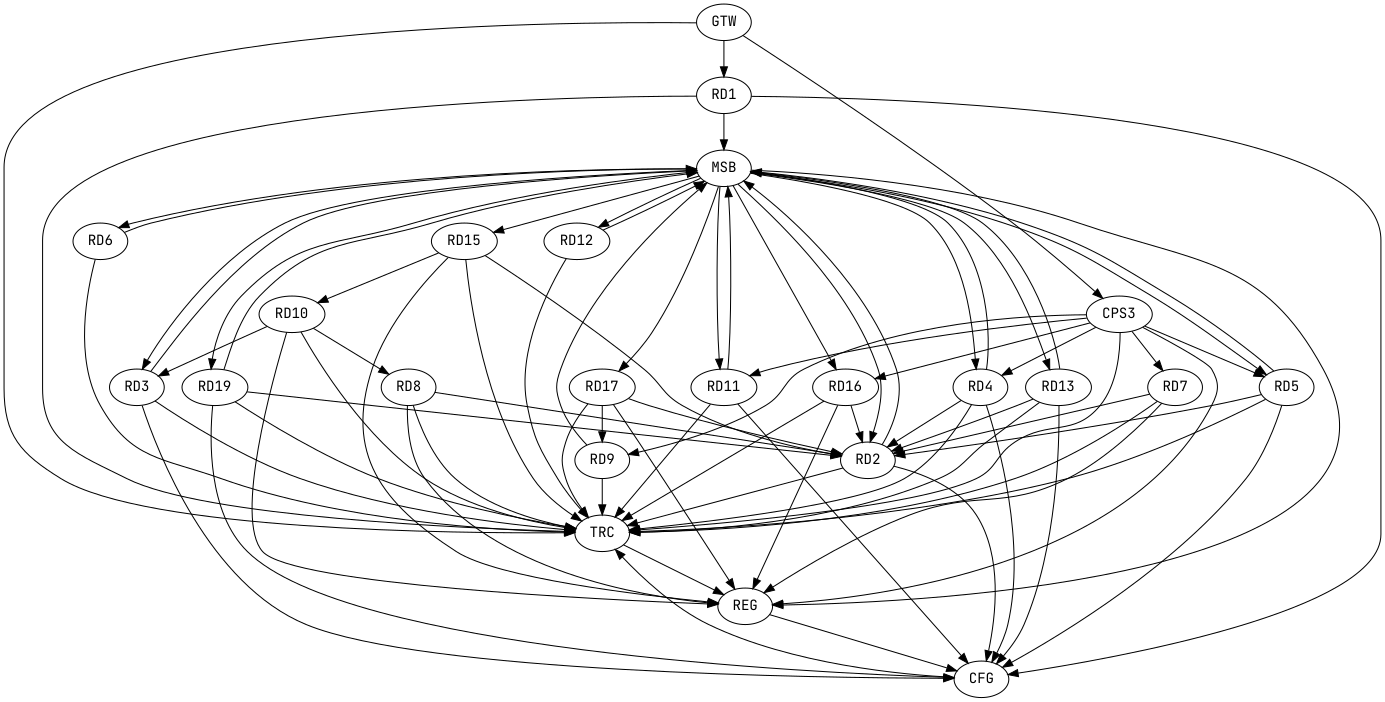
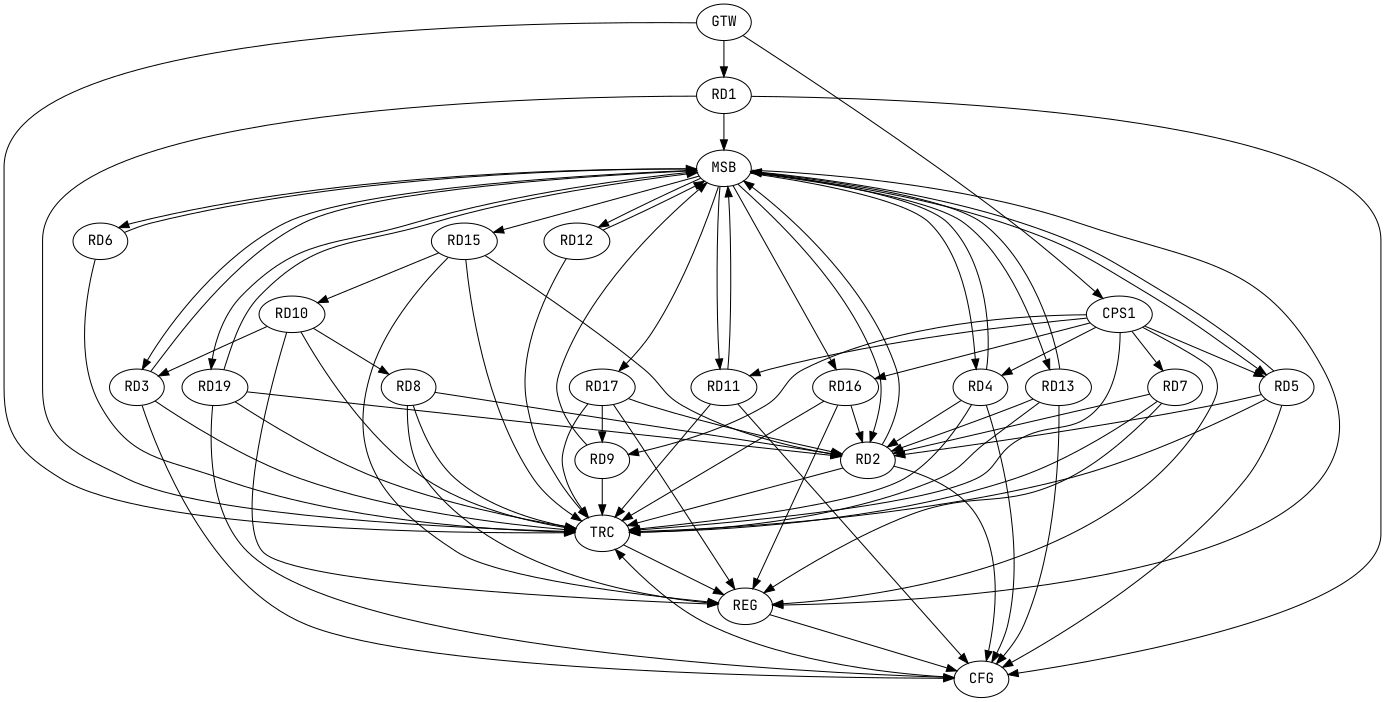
node "CPS3": label "CPS3" -> "CPS1"
